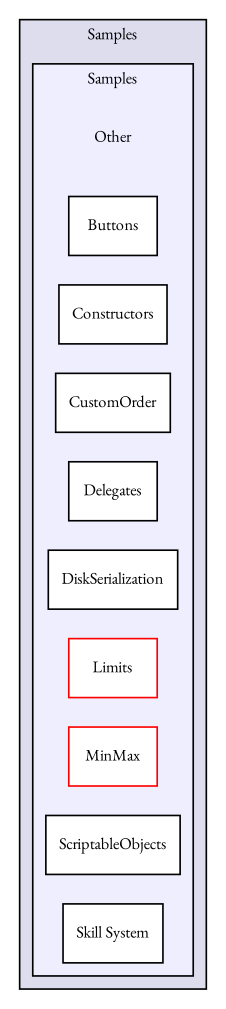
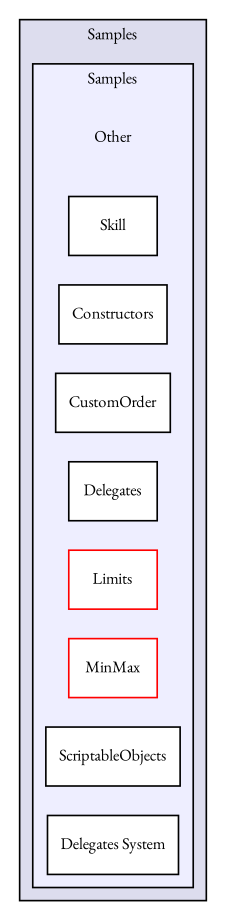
node "Buttons": label "Buttons" -> "Skill"
node "DiskSerialization": removed
node "Skill System": label "Skill System" -> "Delegates System"
